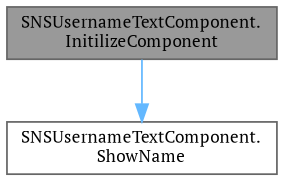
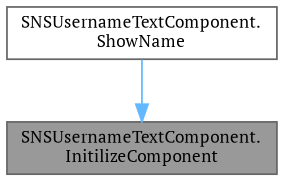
edge "SNSUsernameTextComponent. InitilizeComponent" -> "SNSUsernameTextComponent. ShowName": reversed
